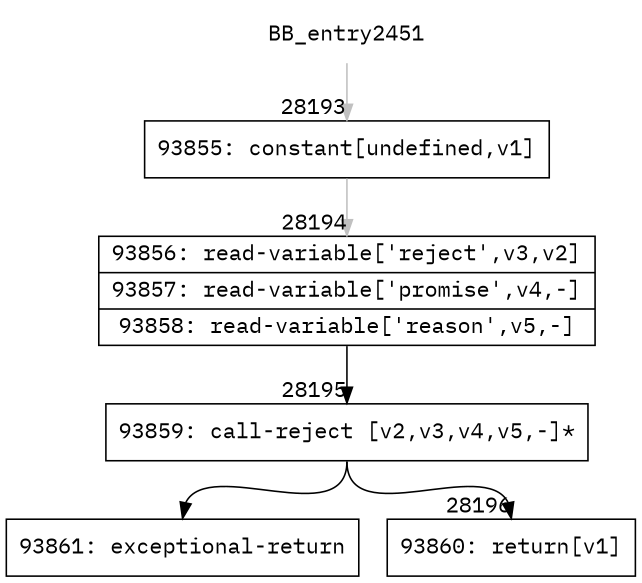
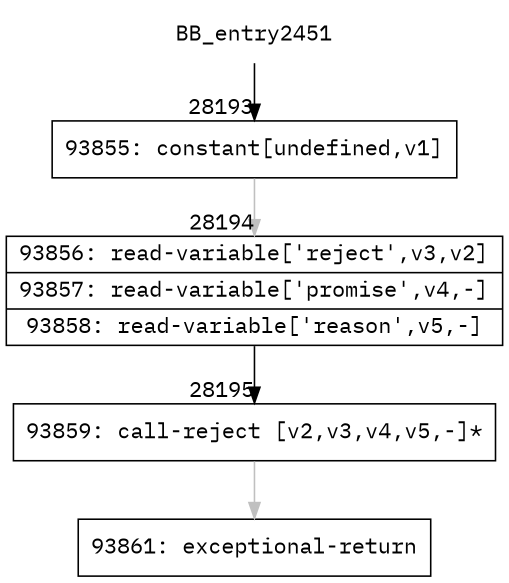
edge "BB_entry2451" -> "93855: constant[undefined,v1]": color gray -> black
edge "93859: call-reject [v2,v3,v4,v5,-]*" -> "93861: exceptional-return": color black -> gray
node "93860: return[v1]": removed
